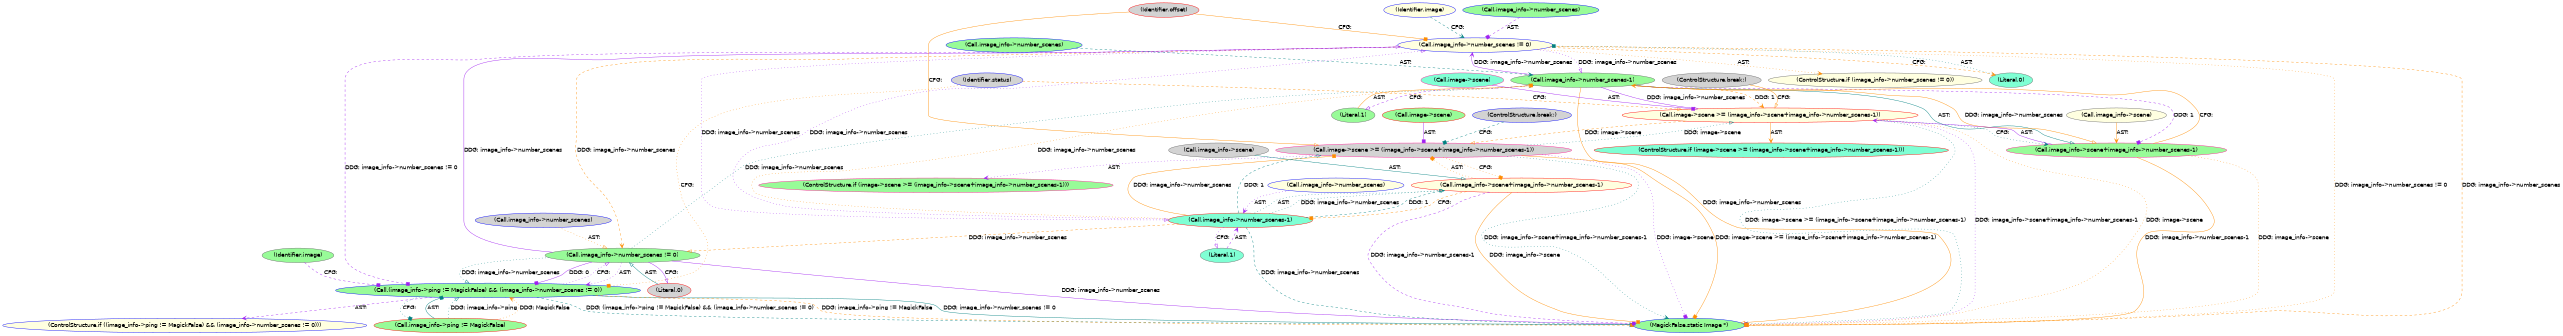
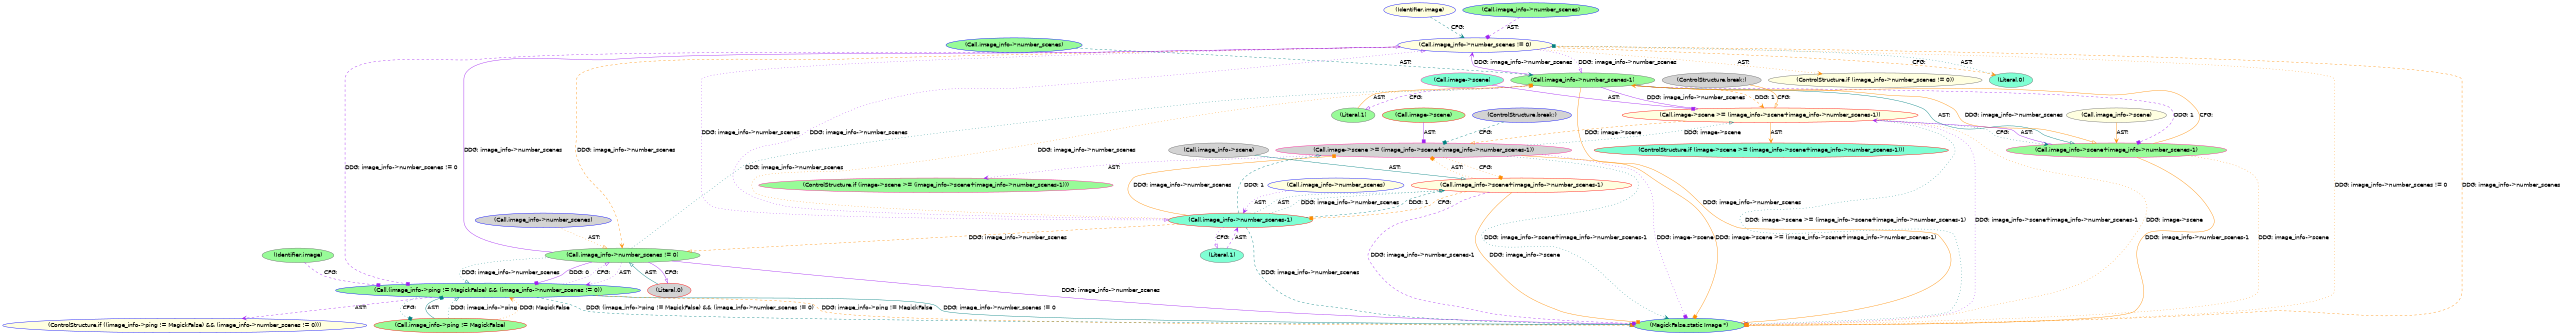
node "(Identifier,offset)": removed
node "(Identifier,status)": removed
